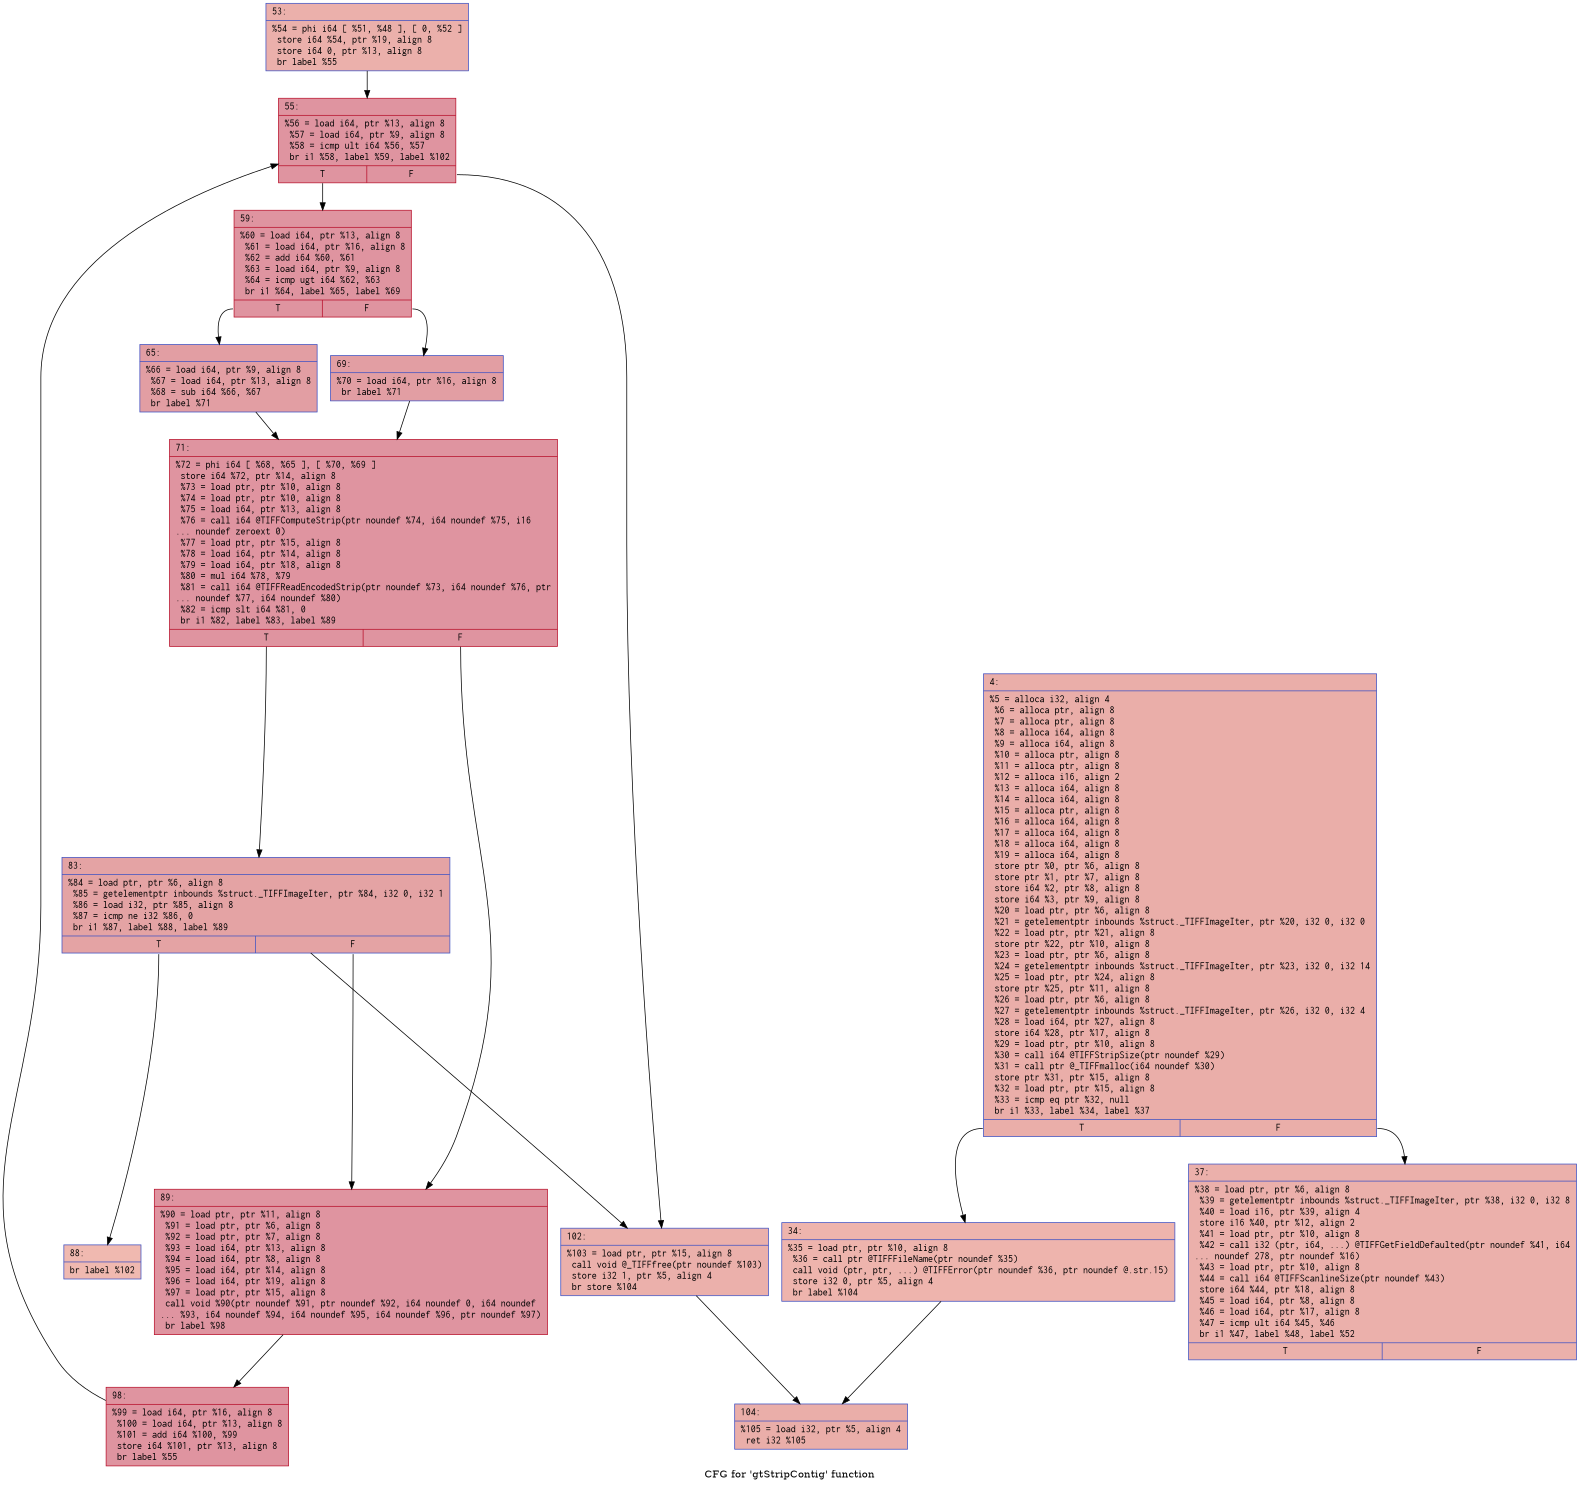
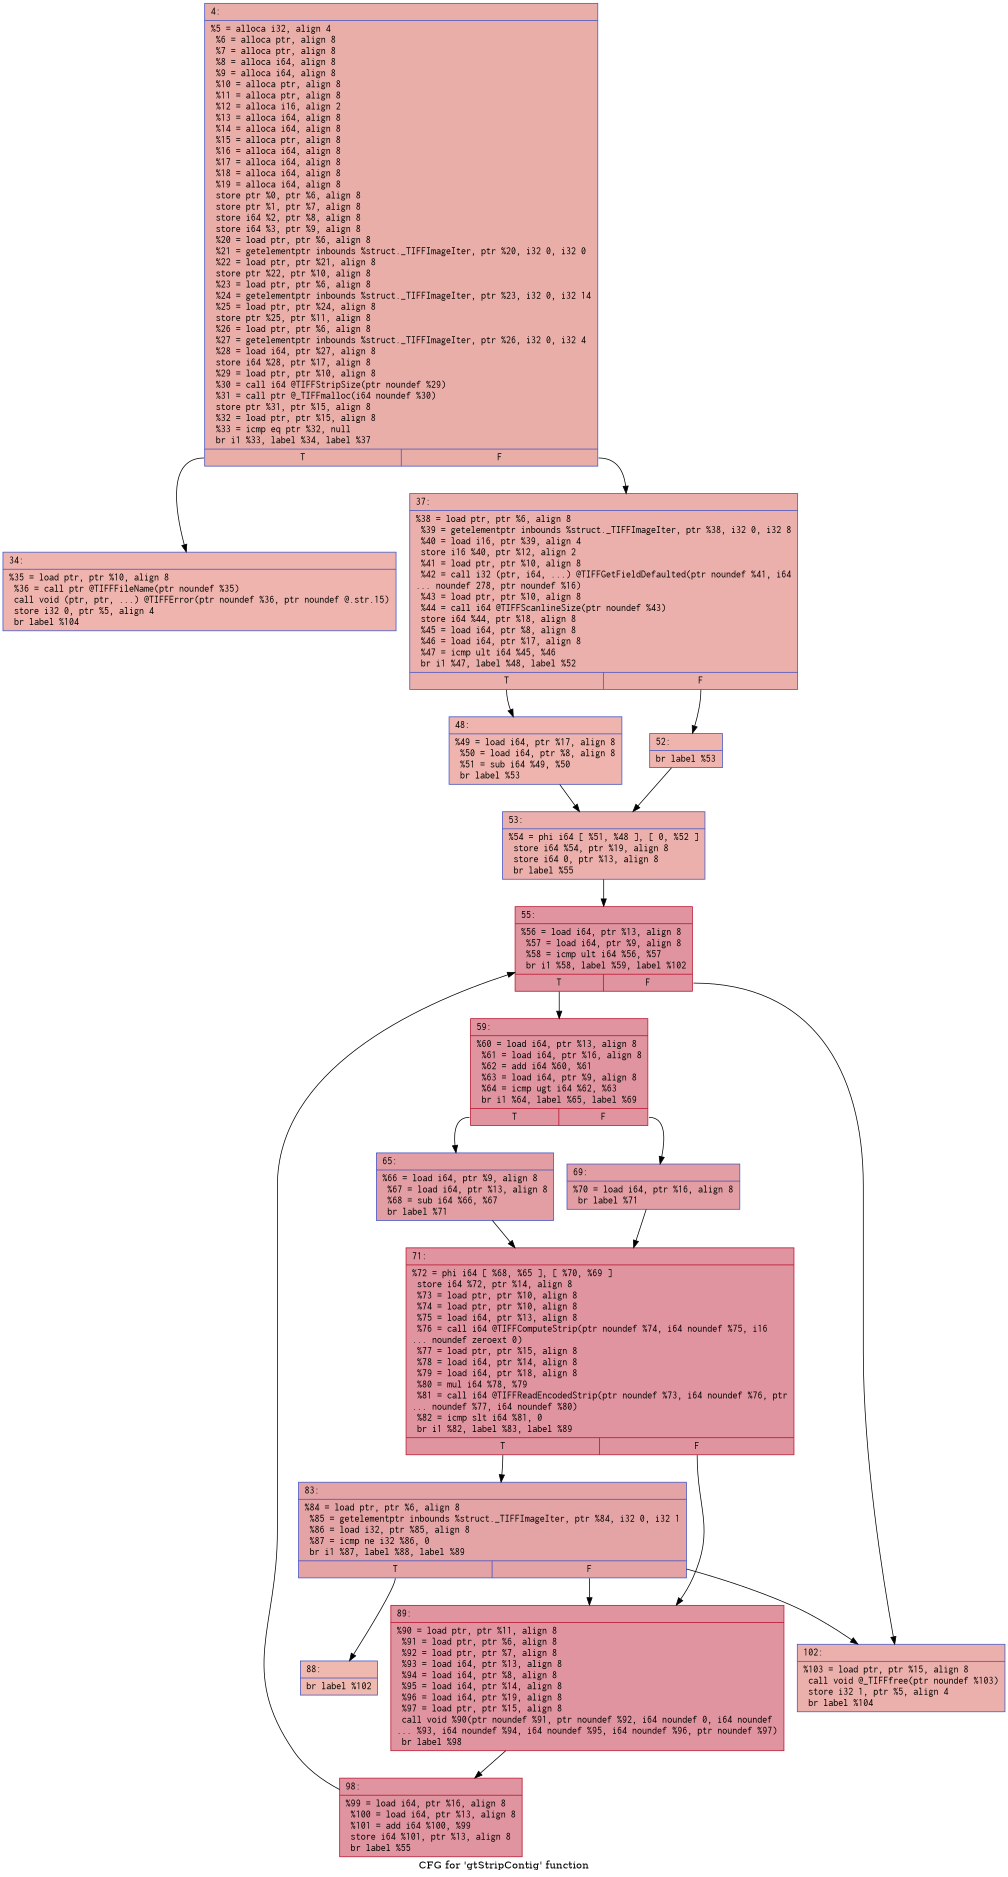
node "48:": added
node "52:": added
node "102:": text "br store %104" -> "br label %104"
node "104:": removed
